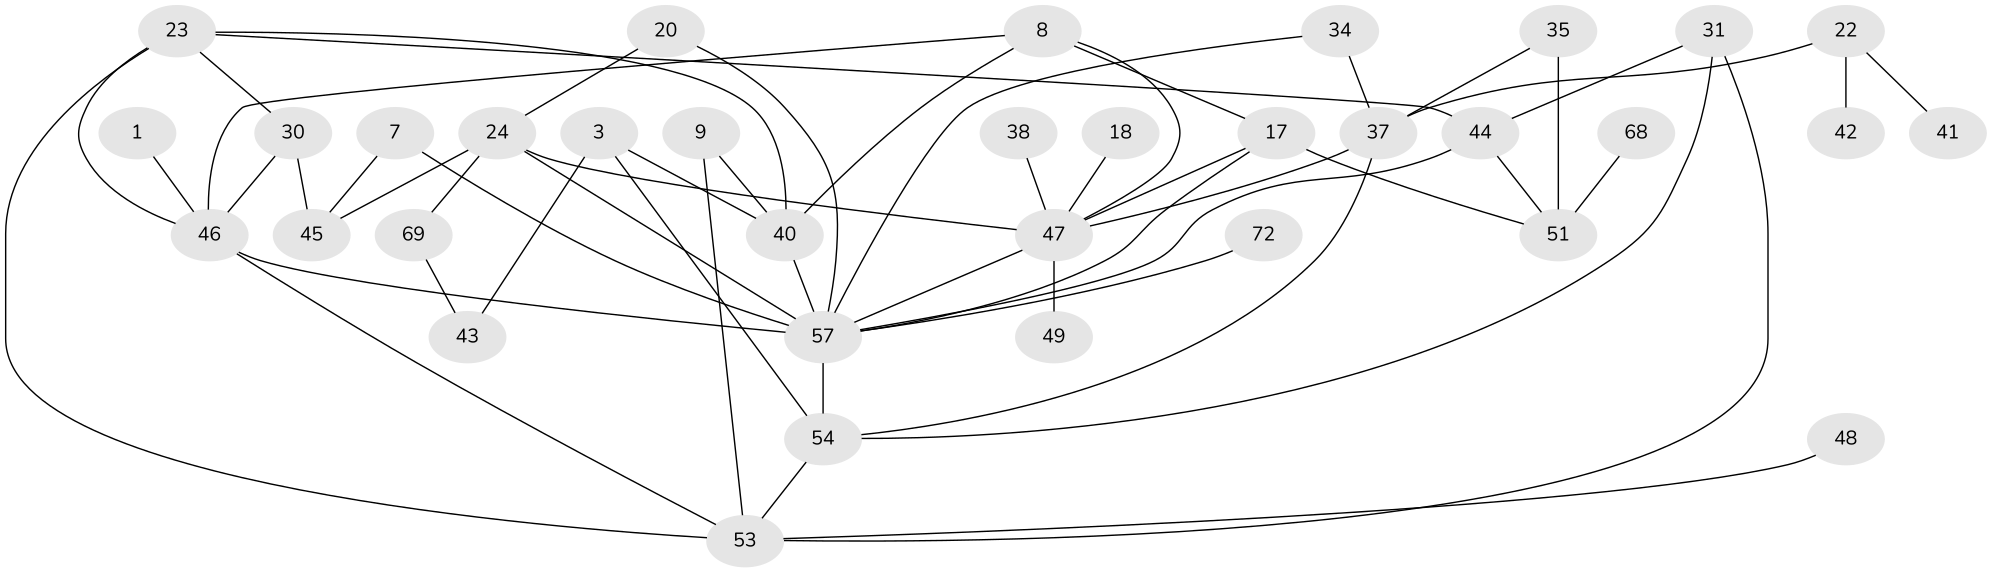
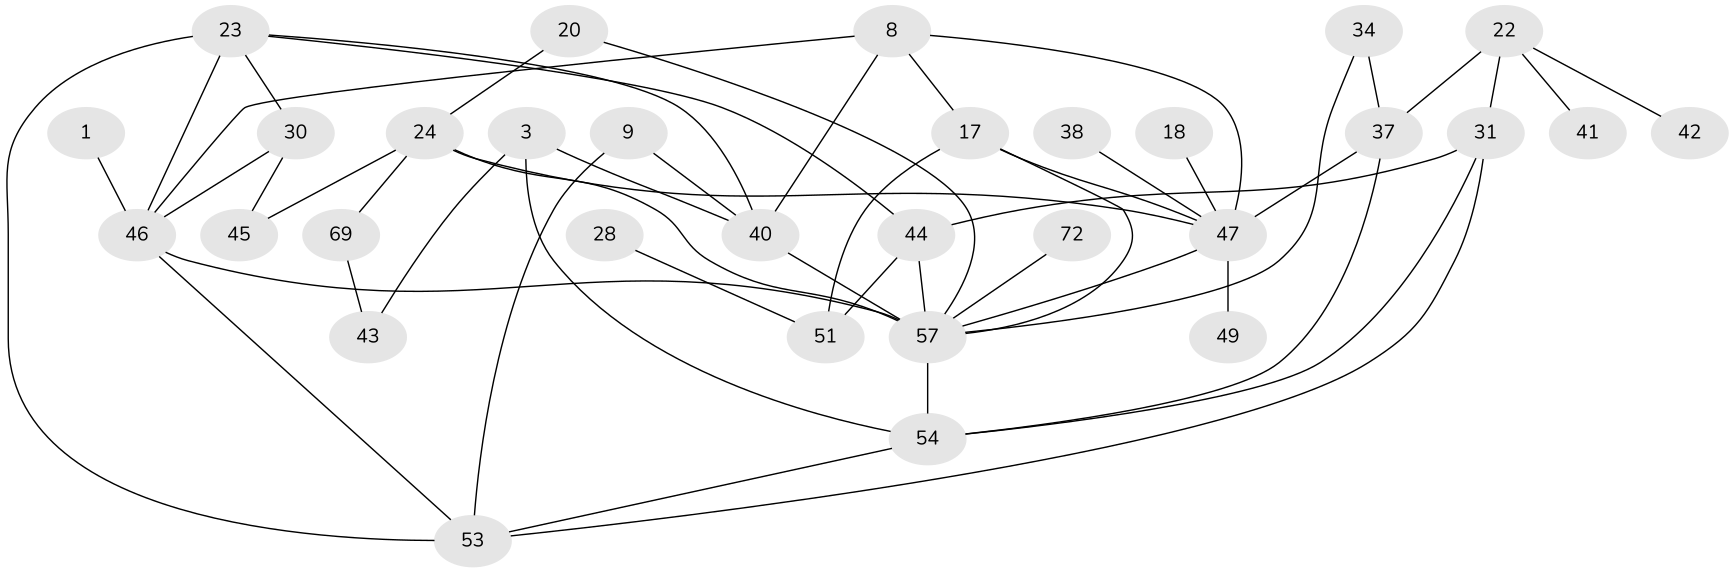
node "35": removed
edge "22" -- "31": added
node "7": removed
node "68": label "68" -> "28"
node "48": removed
